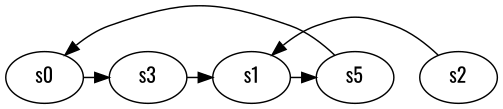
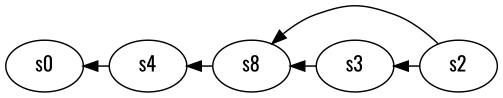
edge "s0" -> "s3": now "s2" -> "s3"
node "s1": label "s1" -> "s8"
node "s5": label "s5" -> "s4"
